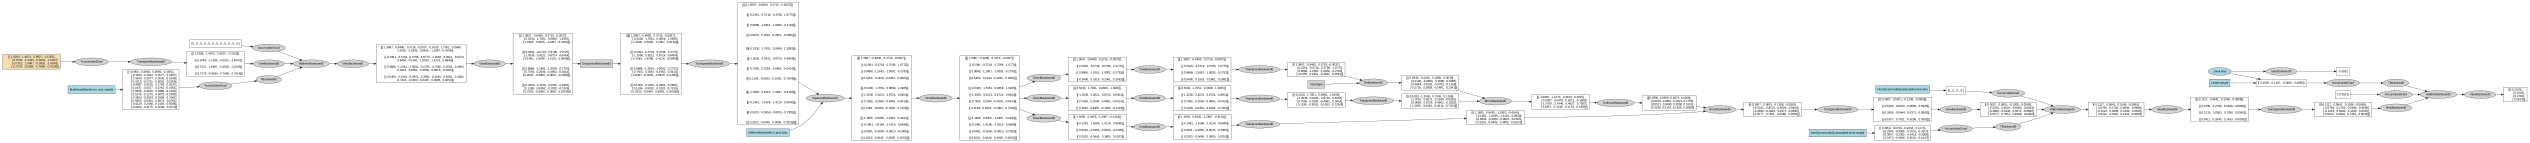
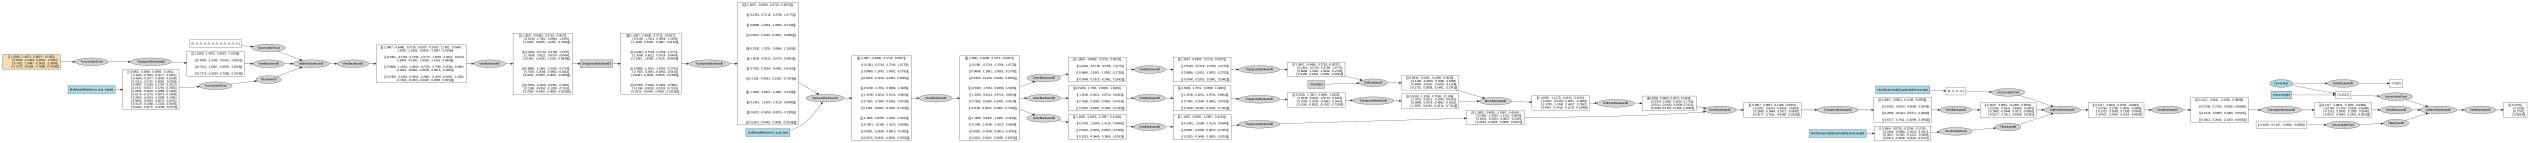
edge "Linear.bias" -> "[[ 0.3035, -0.1187,  0.2860, -0.3885]]": now "Linear.bias" -> "[-0.2523]"
edge "Linear.weight" -> "[[ 0.3035, -0.1187,  0.2860, -0.3885]]": now "Linear.weight" -> "[-0.2523]"
node "AddmmBackward.in_proj_bias": label "AddmmBackward.in_proj_bias" -> "MultiheadAttention.in_proj_bias"
